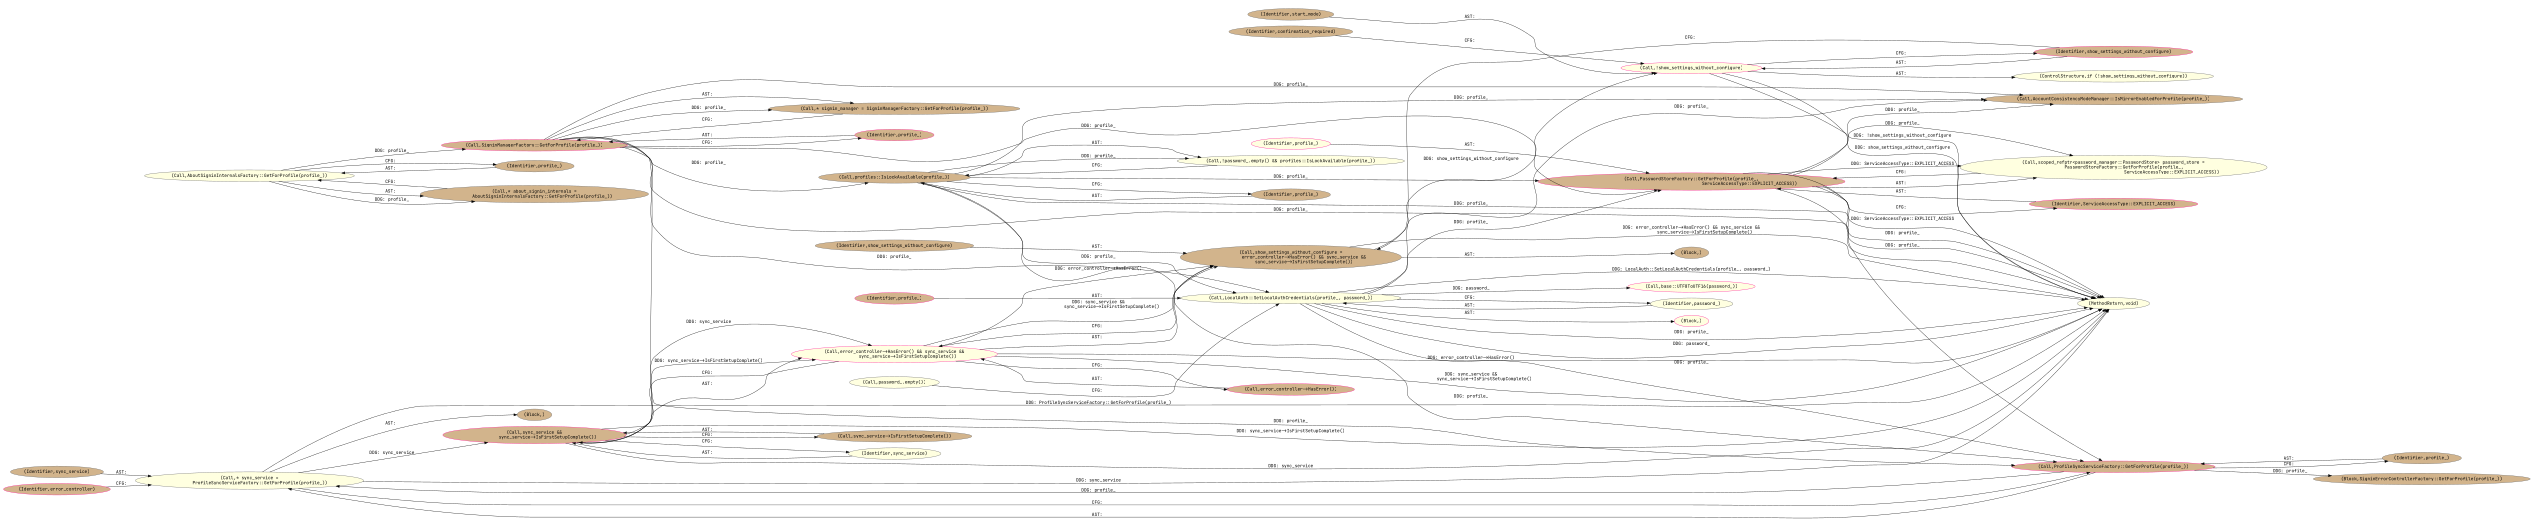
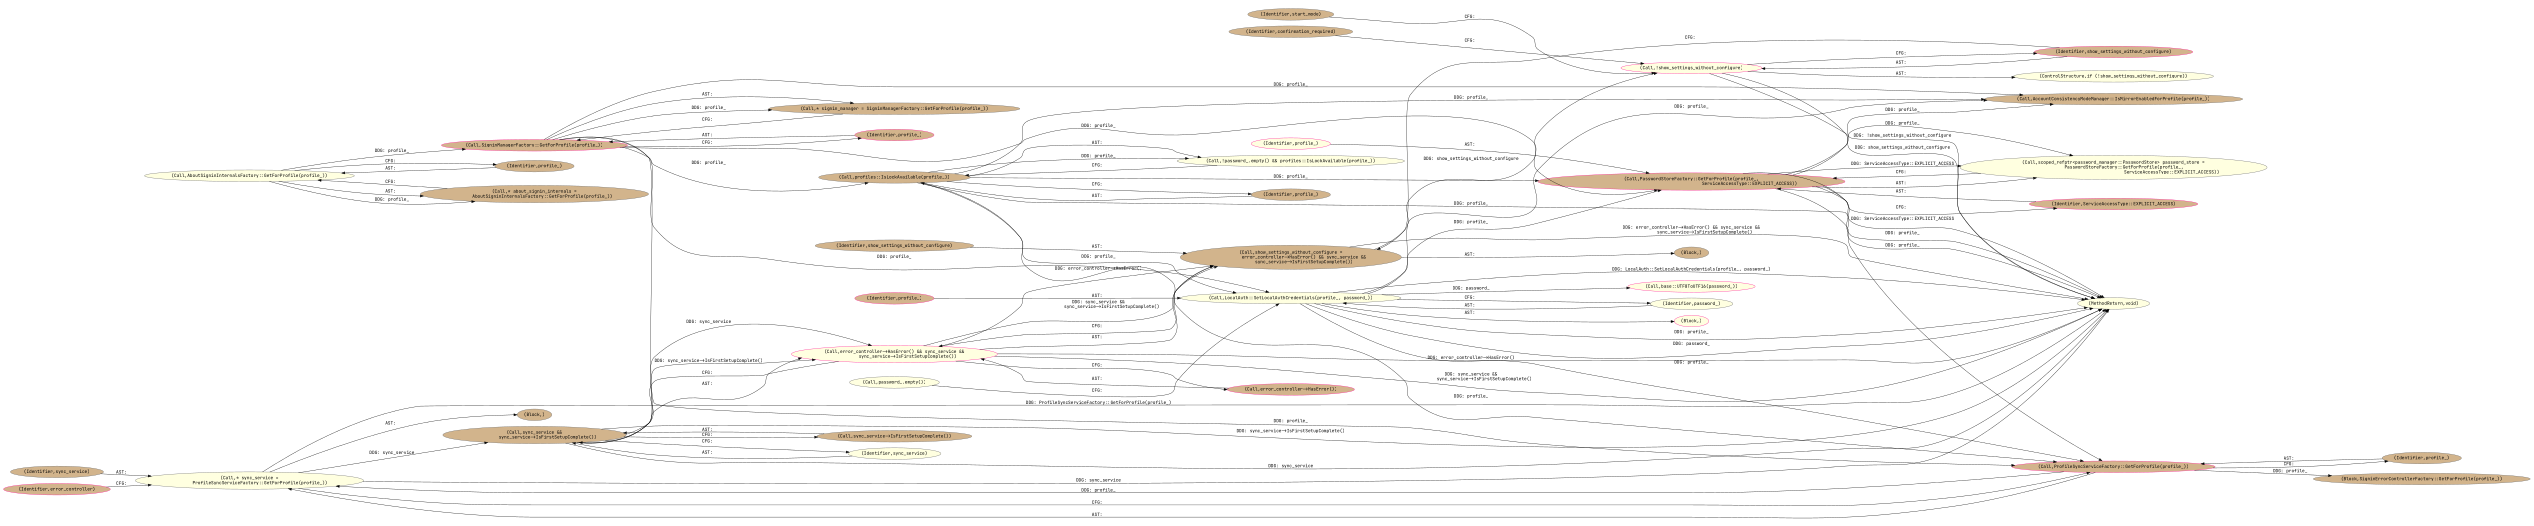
edge "(Identifier,start_mode)" -> "(Call,!show_settings_without_configure)": label "AST: " -> "CFG: "
edge "(Call,SigninManagerFactory::GetForProfile(profile_))" -> "(MethodReturn,void)": removed, label "DDG: profile_"
node "(Call,sync_service && sync_service->IsFirstSetupComplete())": color deeppink -> gray40
